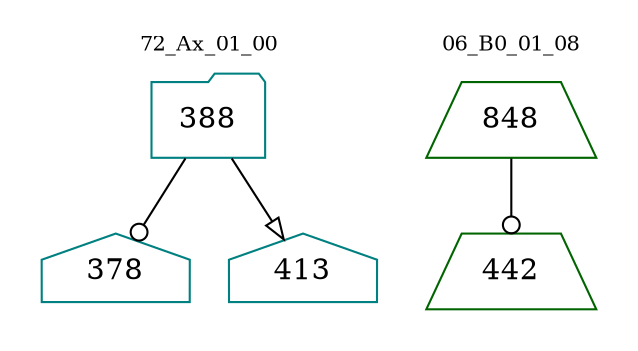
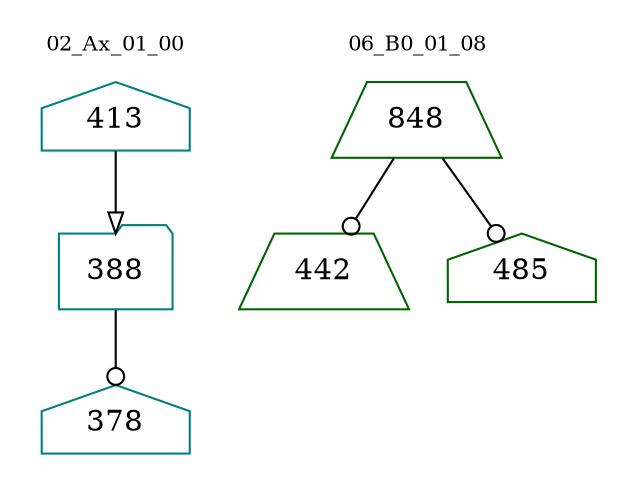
cluster "72_Ax_01_00": label "72_Ax_01_00" -> "02_Ax_01_00"
edge "388" -> "413": reversed
node "485": added
